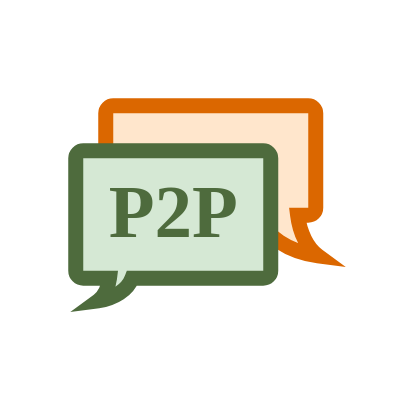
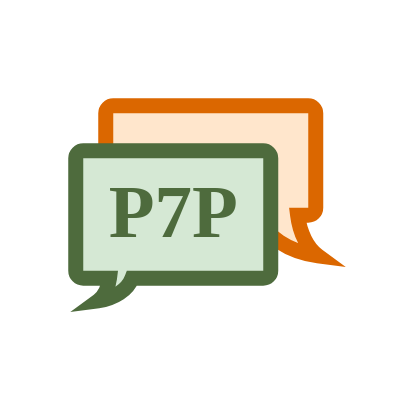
node "P2P": label "P2P" -> "P7P"
